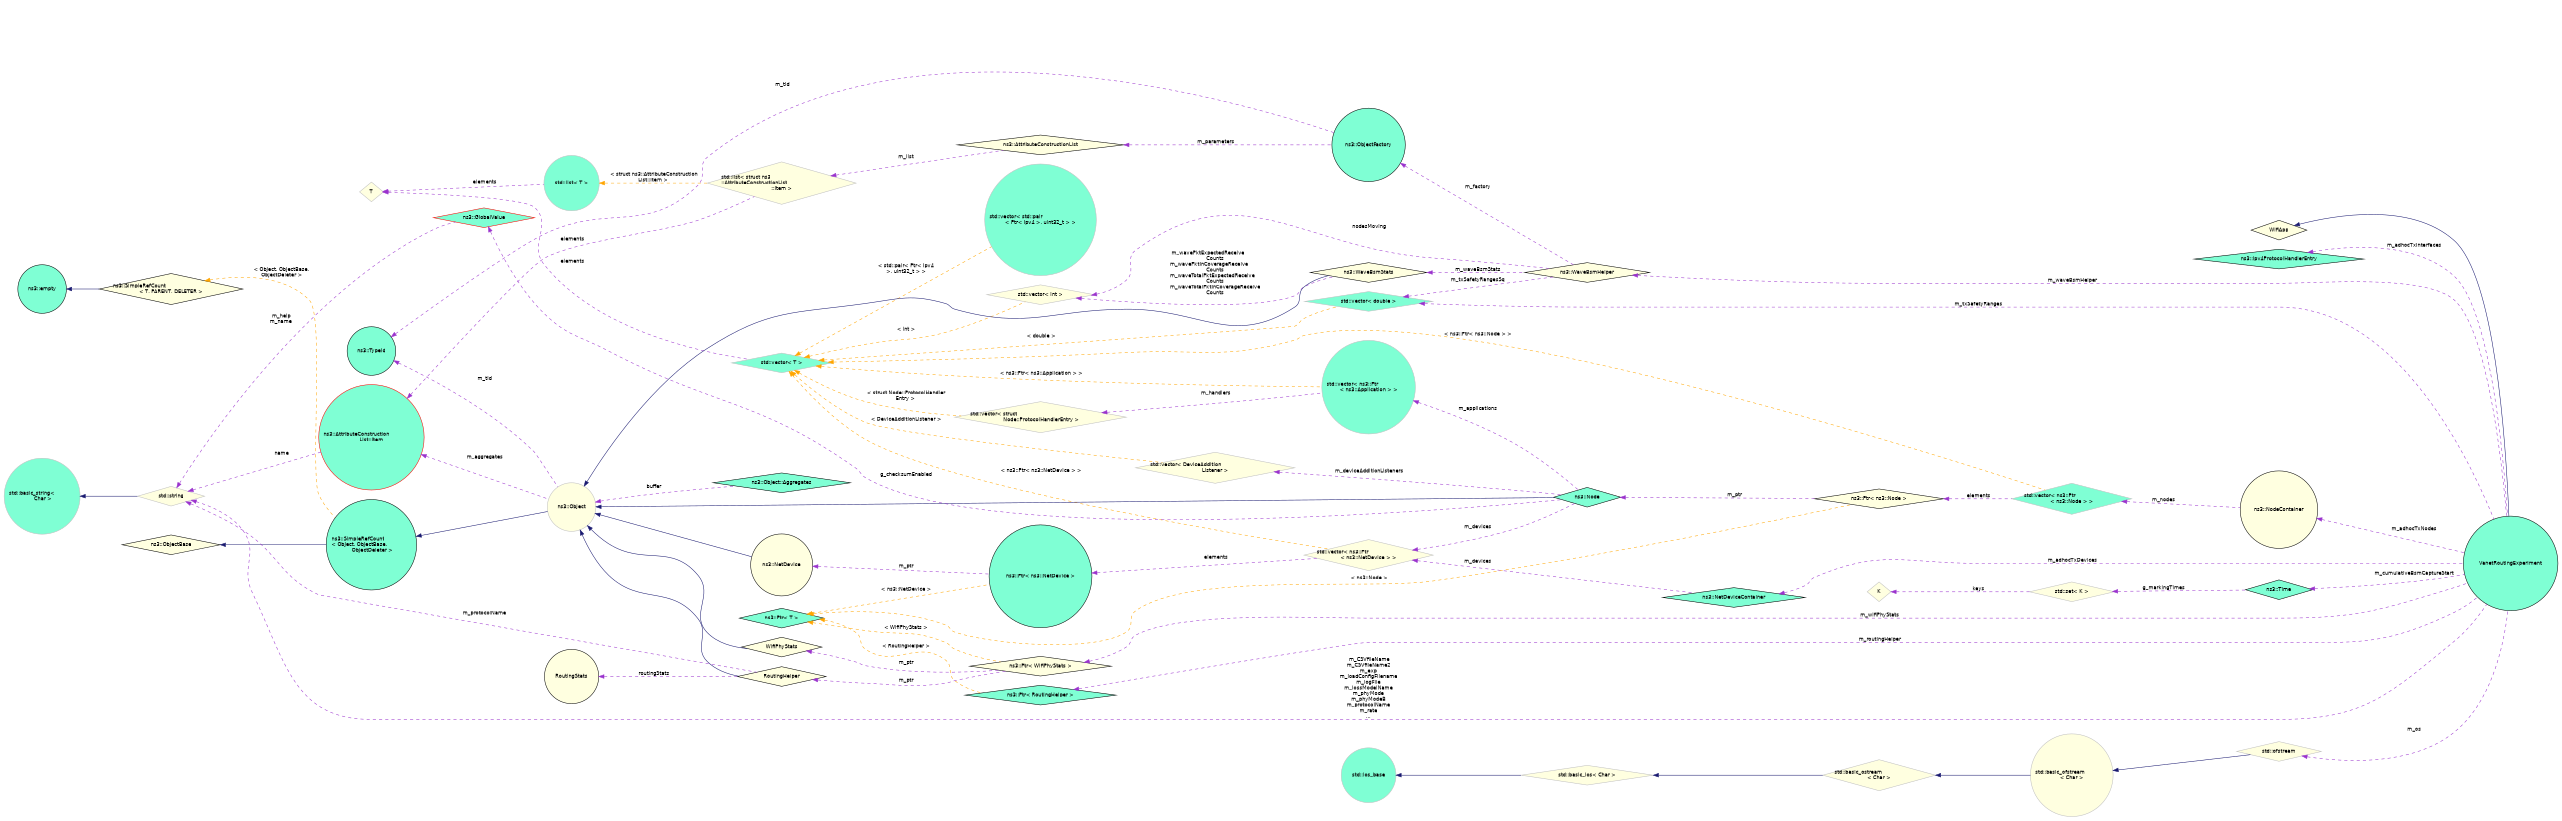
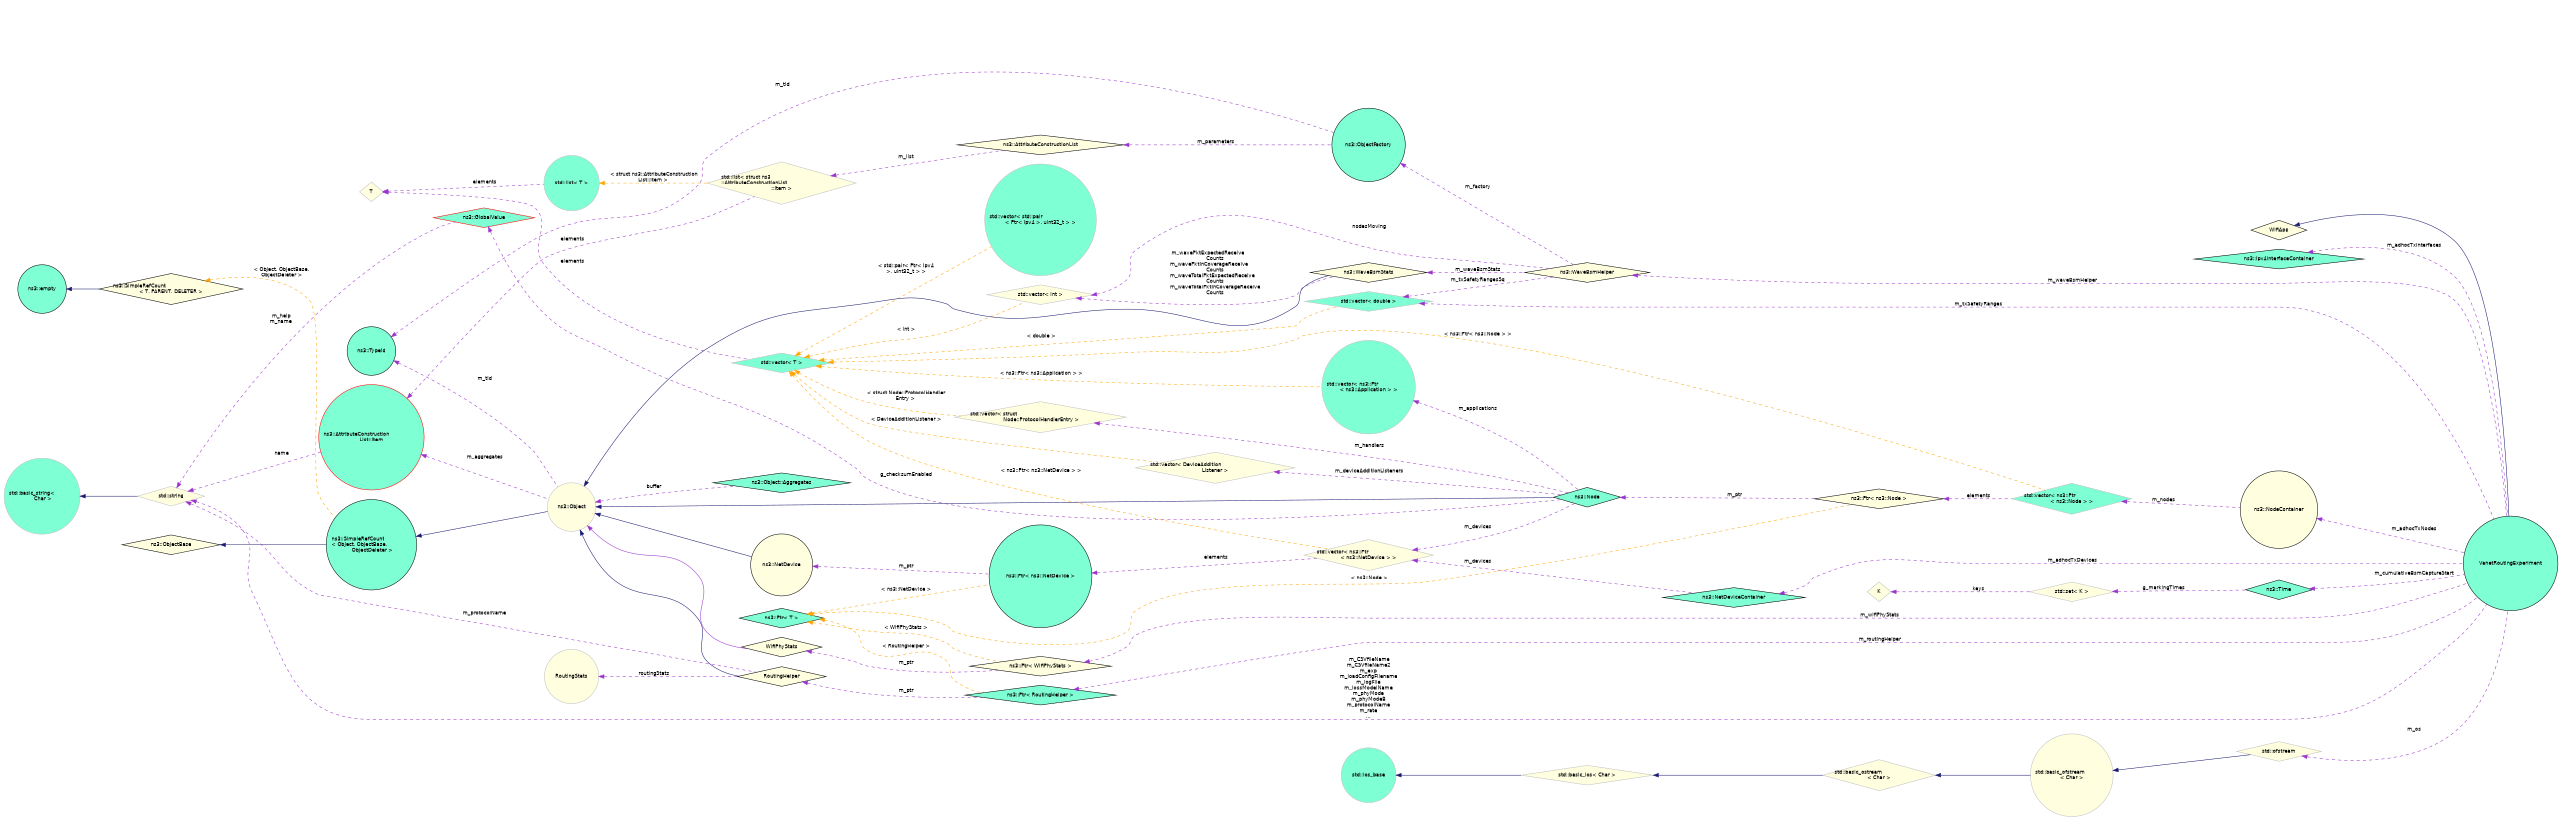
node "ns3::Ipv4ProtocolHandlerEntry": label "ns3::Ipv4ProtocolHandlerEntry" -> "ns3::Ipv4InterfaceContainer"
edge "std::vector< ns3::Ptr < ns3::Application > >" -> "std::vector< struct Node::ProtocolHandlerEntry >": now "ns3::Node" -> "std::vector< struct Node::ProtocolHandlerEntry >"
edge "WifiPhyStats" -> "ns3::Object": color midnightblue -> darkorchid3
node "RoutingStats": color black -> grey75
edge "ns3::Ptr< WifiPhyStats >" -> "RoutingHelper": now "ns3::Ptr< RoutingHelper >" -> "RoutingHelper"
